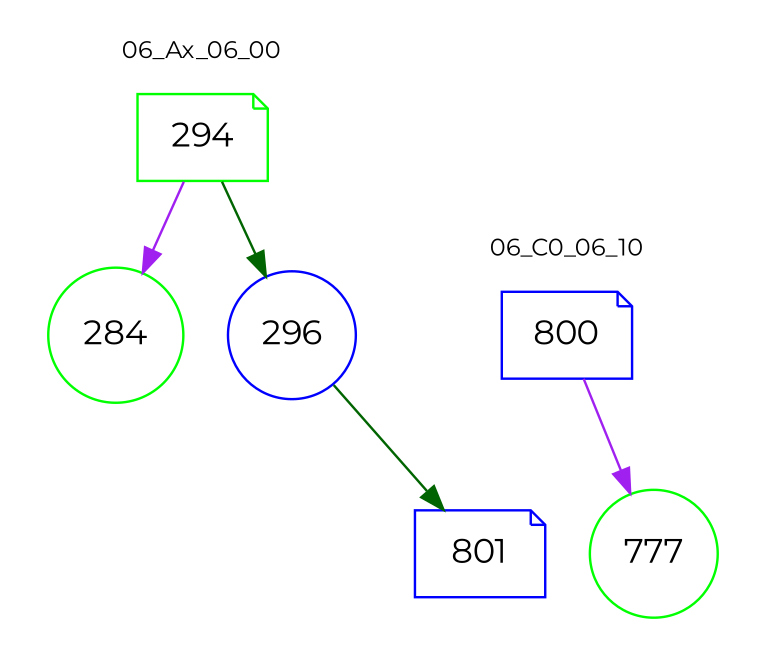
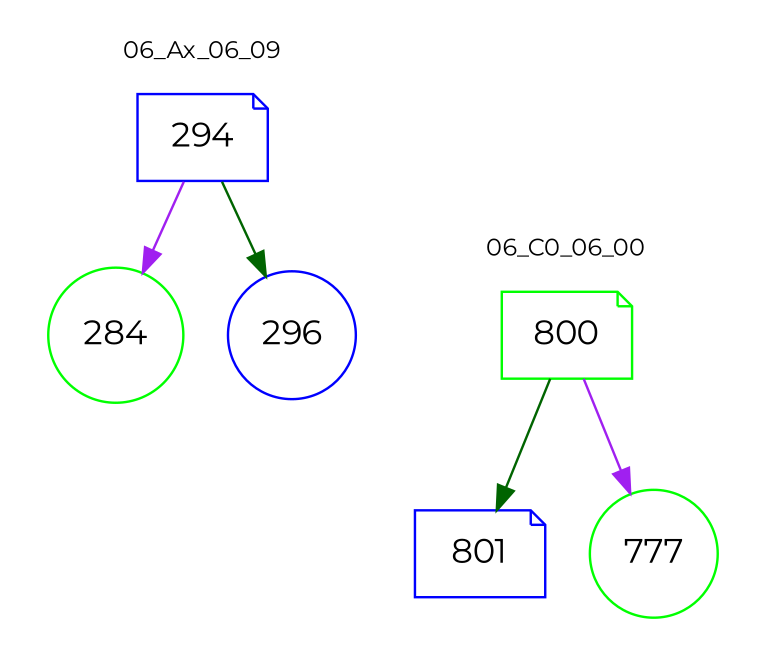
cluster "06_Ax_06_00": label "06_Ax_06_00" -> "06_Ax_06_09"
node "294": color green -> blue
cluster "06_C0_06_10": label "06_C0_06_10" -> "06_C0_06_00"
node "800": color blue -> green
edge "296" -> "801": now "800" -> "801"
